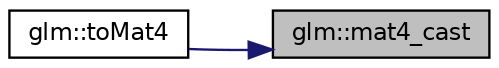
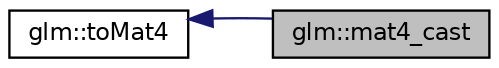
edge "glm::toMat4" -> "glm::mat4_cast": reversed
